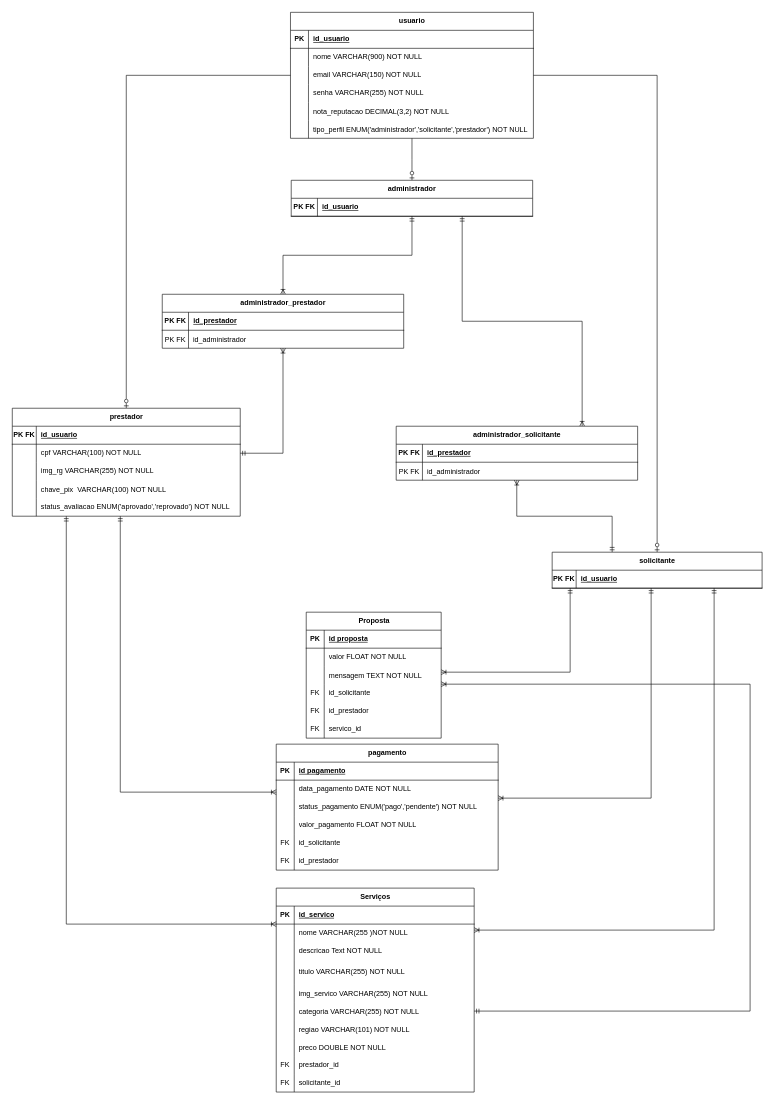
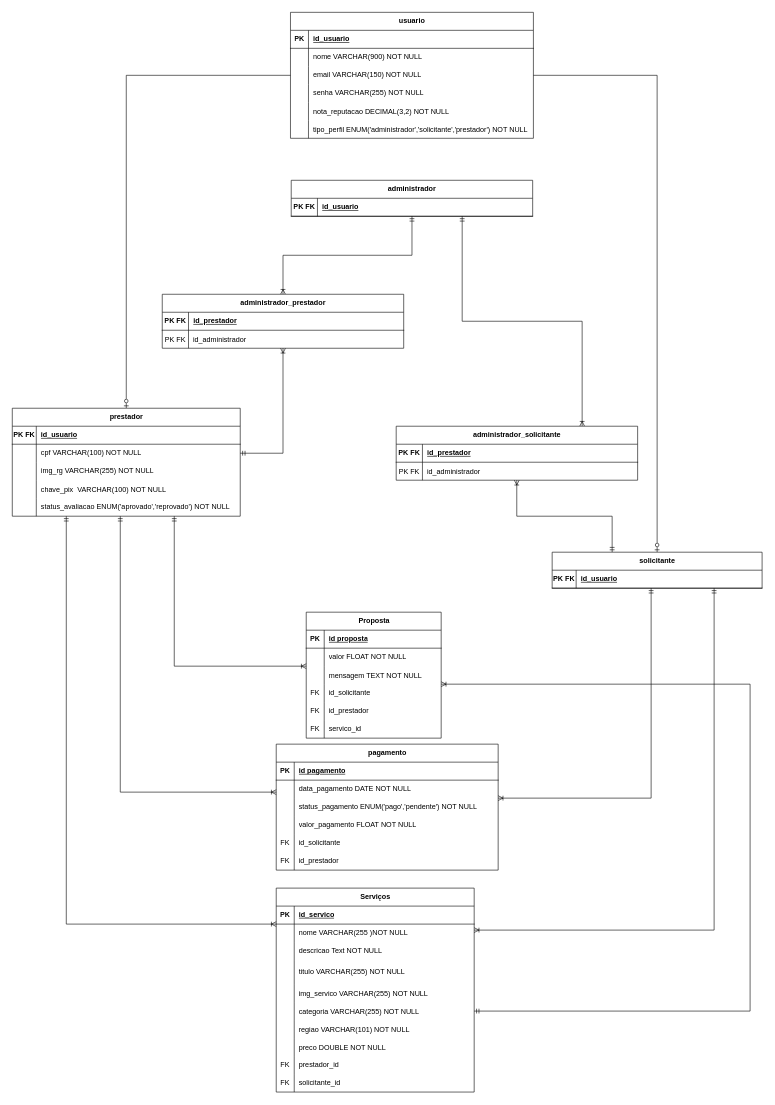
edge "usuario" -> "administrador": removed
edge "solicitante" -- "Proposta": removed
edge "prestador" -- "Proposta": added
